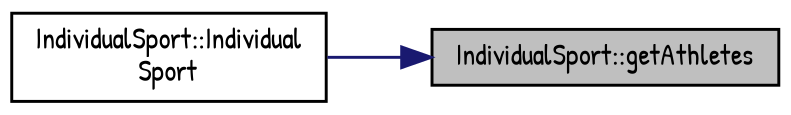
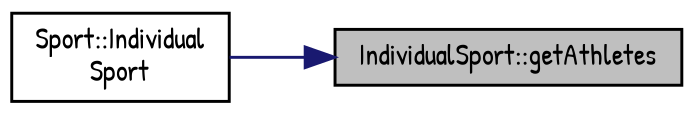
node "IndividualSport::Individual Sport": label "IndividualSport::Individual Sport" -> "Sport::Individual Sport"
